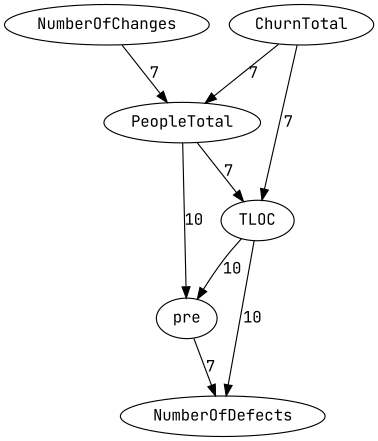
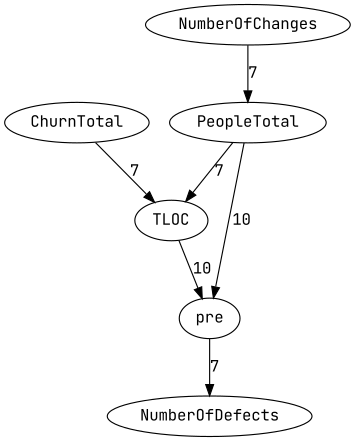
edge "ChurnTotal" -> "PeopleTotal": removed, label "7"
edge "TLOC" -> "NumberOfDefects": removed, label "10"
